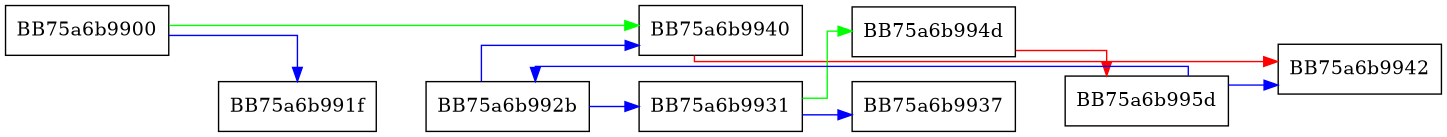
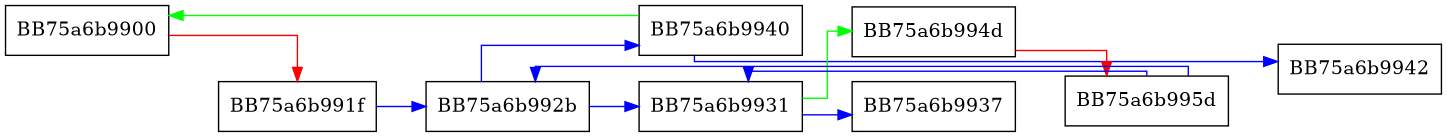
edge "BB75a6b9900" -> "BB75a6b9940": reversed
edge "BB75a6b9900" -> "BB75a6b991f": color blue -> red
edge "BB75a6b9940" -> "BB75a6b9942": color red -> blue
edge "BB75a6b995d" -> "BB75a6b9942": now "BB75a6b995d" -> "BB75a6b9931"
edge "BB75a6b991f" -> "BB75a6b992b": added
